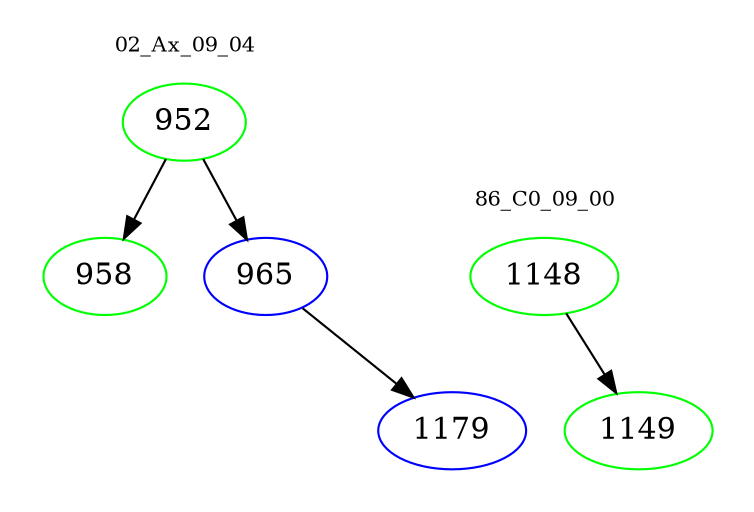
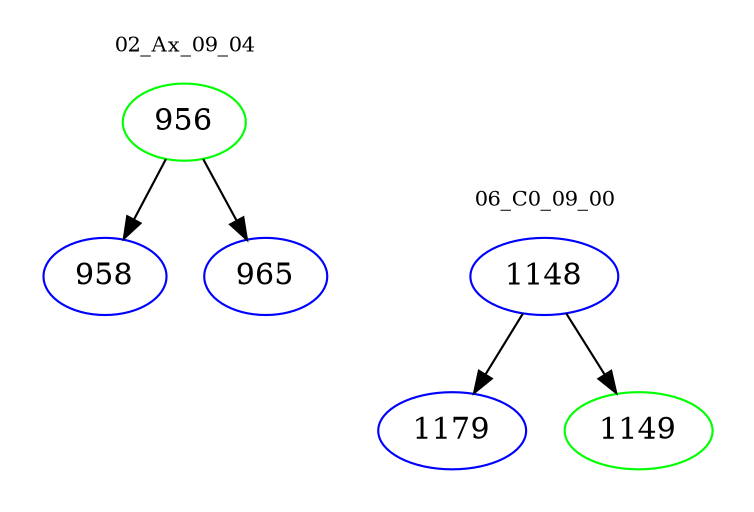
node "952": label "952" -> "956"
cluster "86_C0_09_00": label "86_C0_09_00" -> "06_C0_09_00"
node "958": color green -> blue
node "1148": color green -> blue
edge "965" -> "1179": now "1148" -> "1179"
